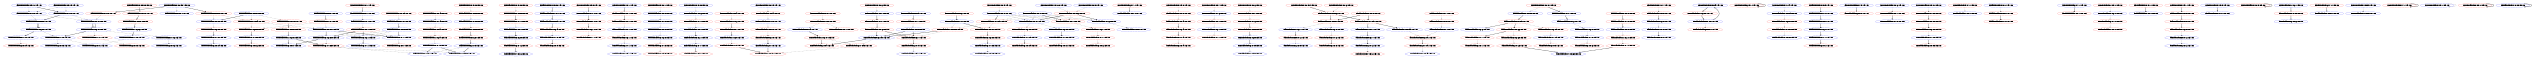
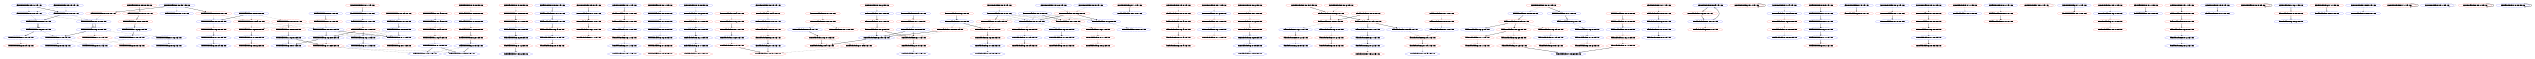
node "211000010100_7-18:4-LEN:12": added
